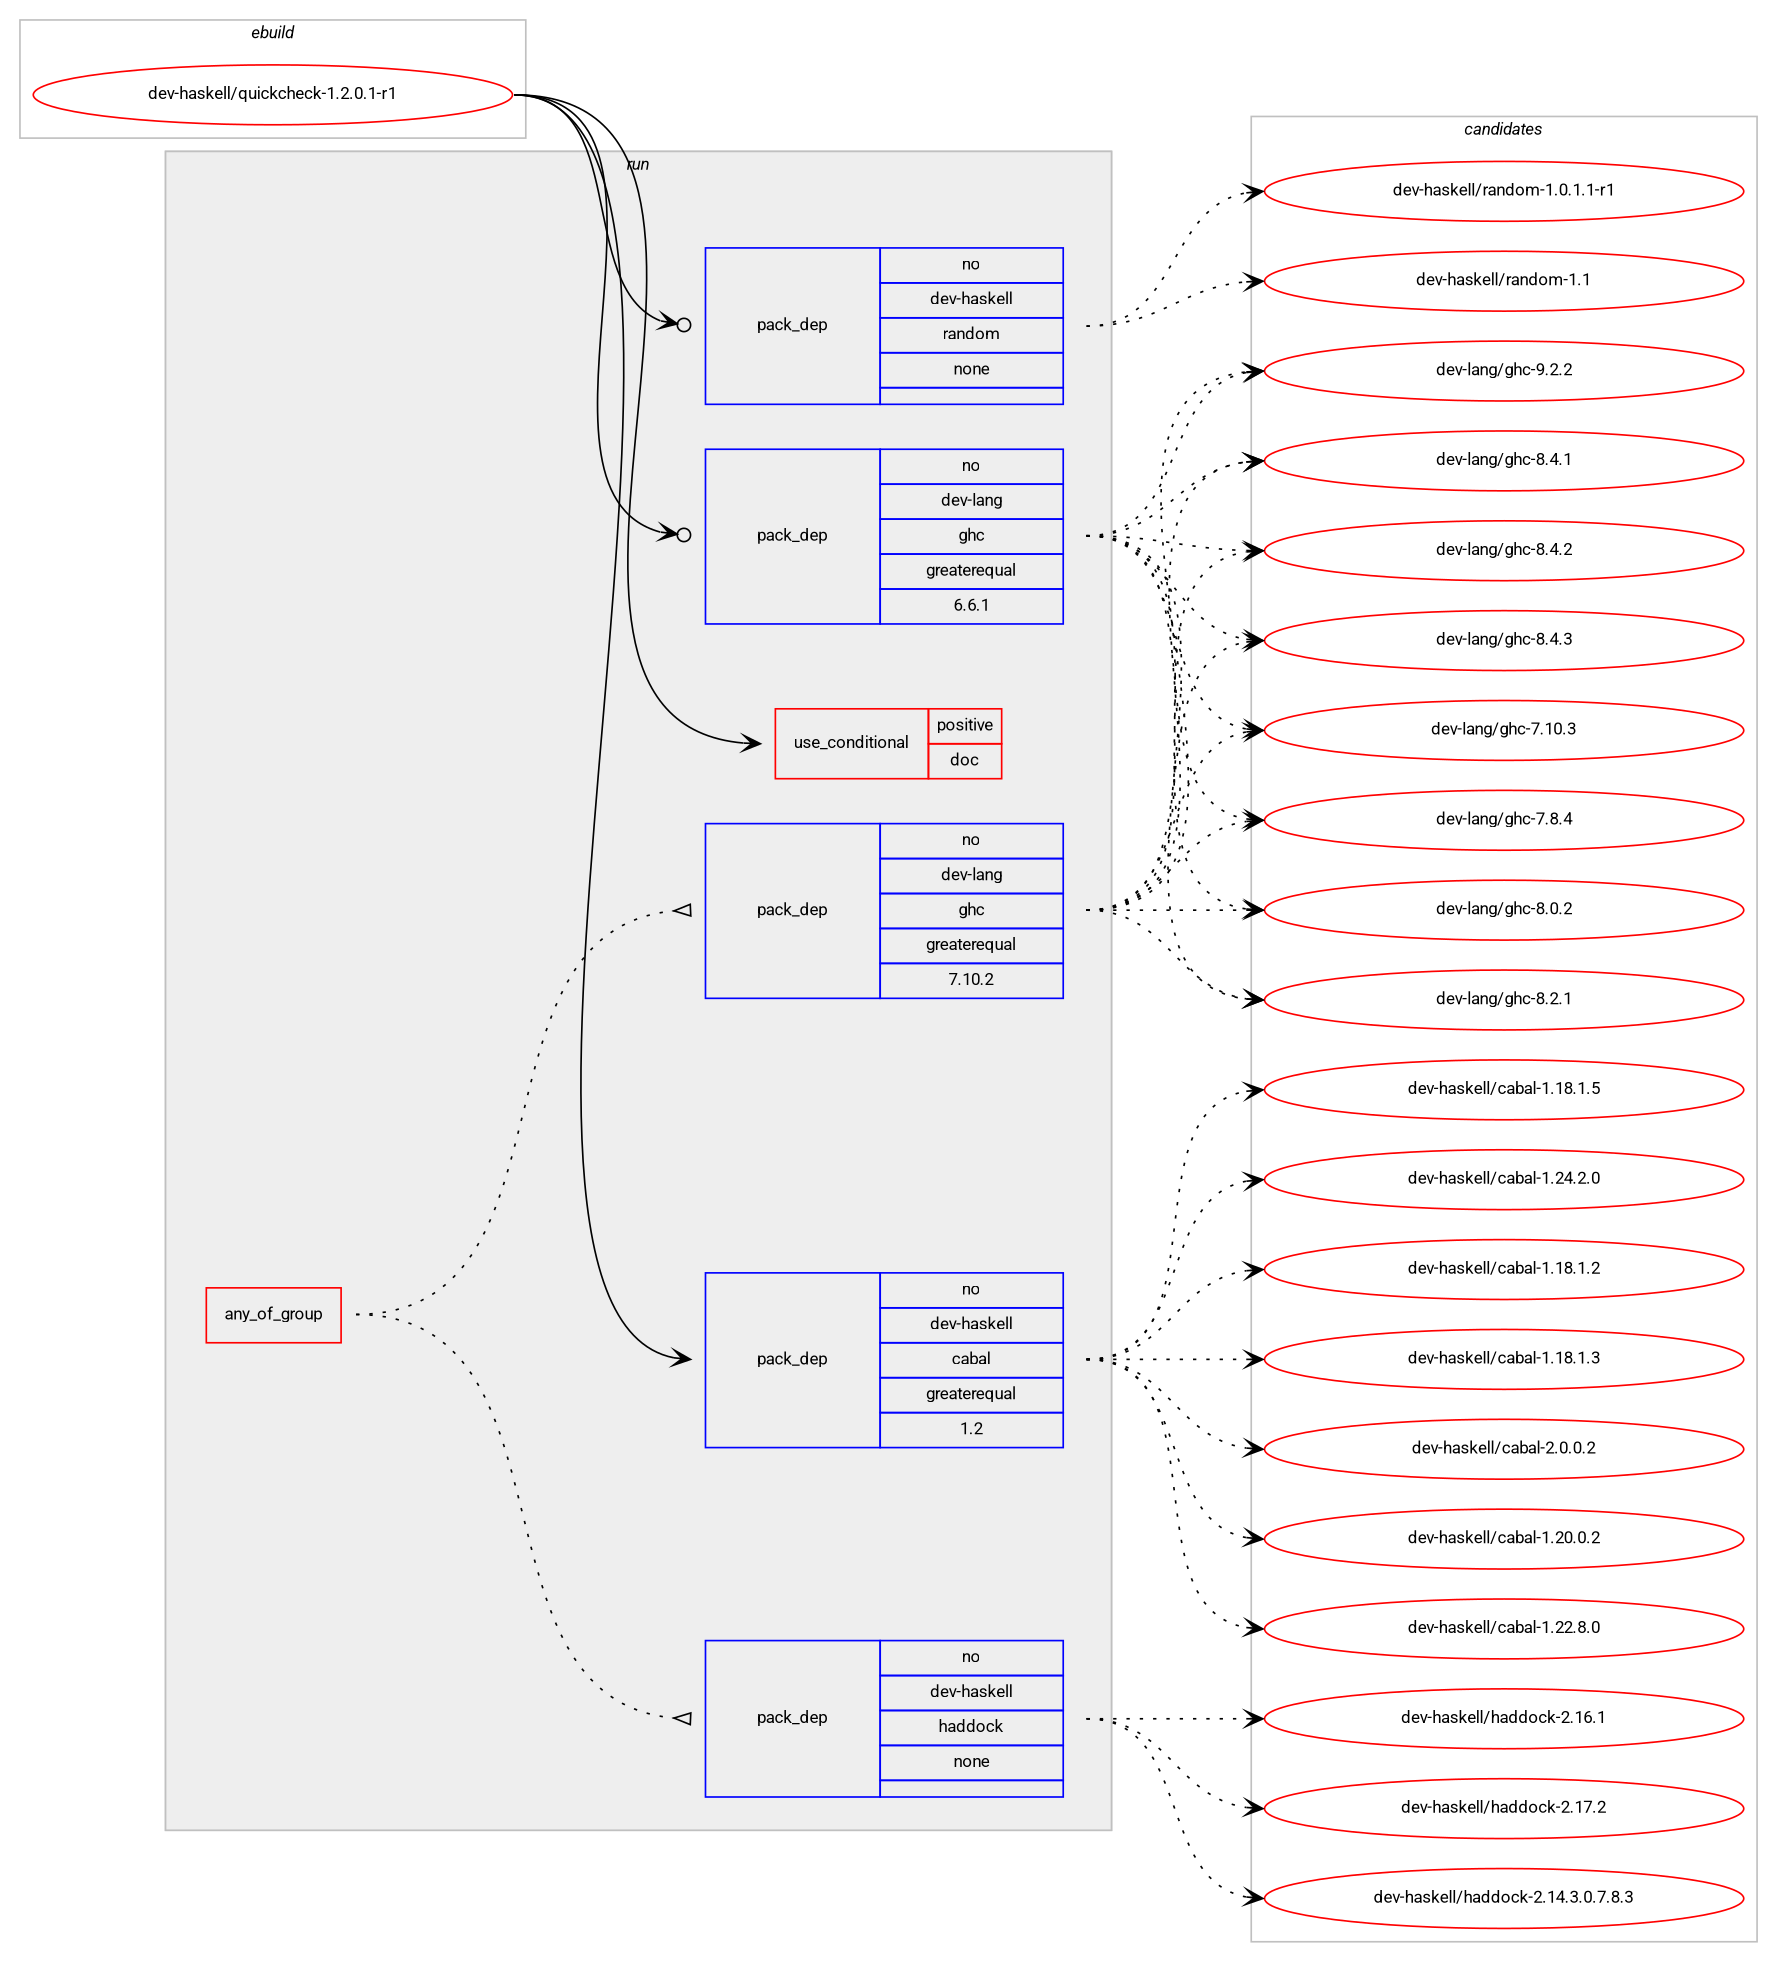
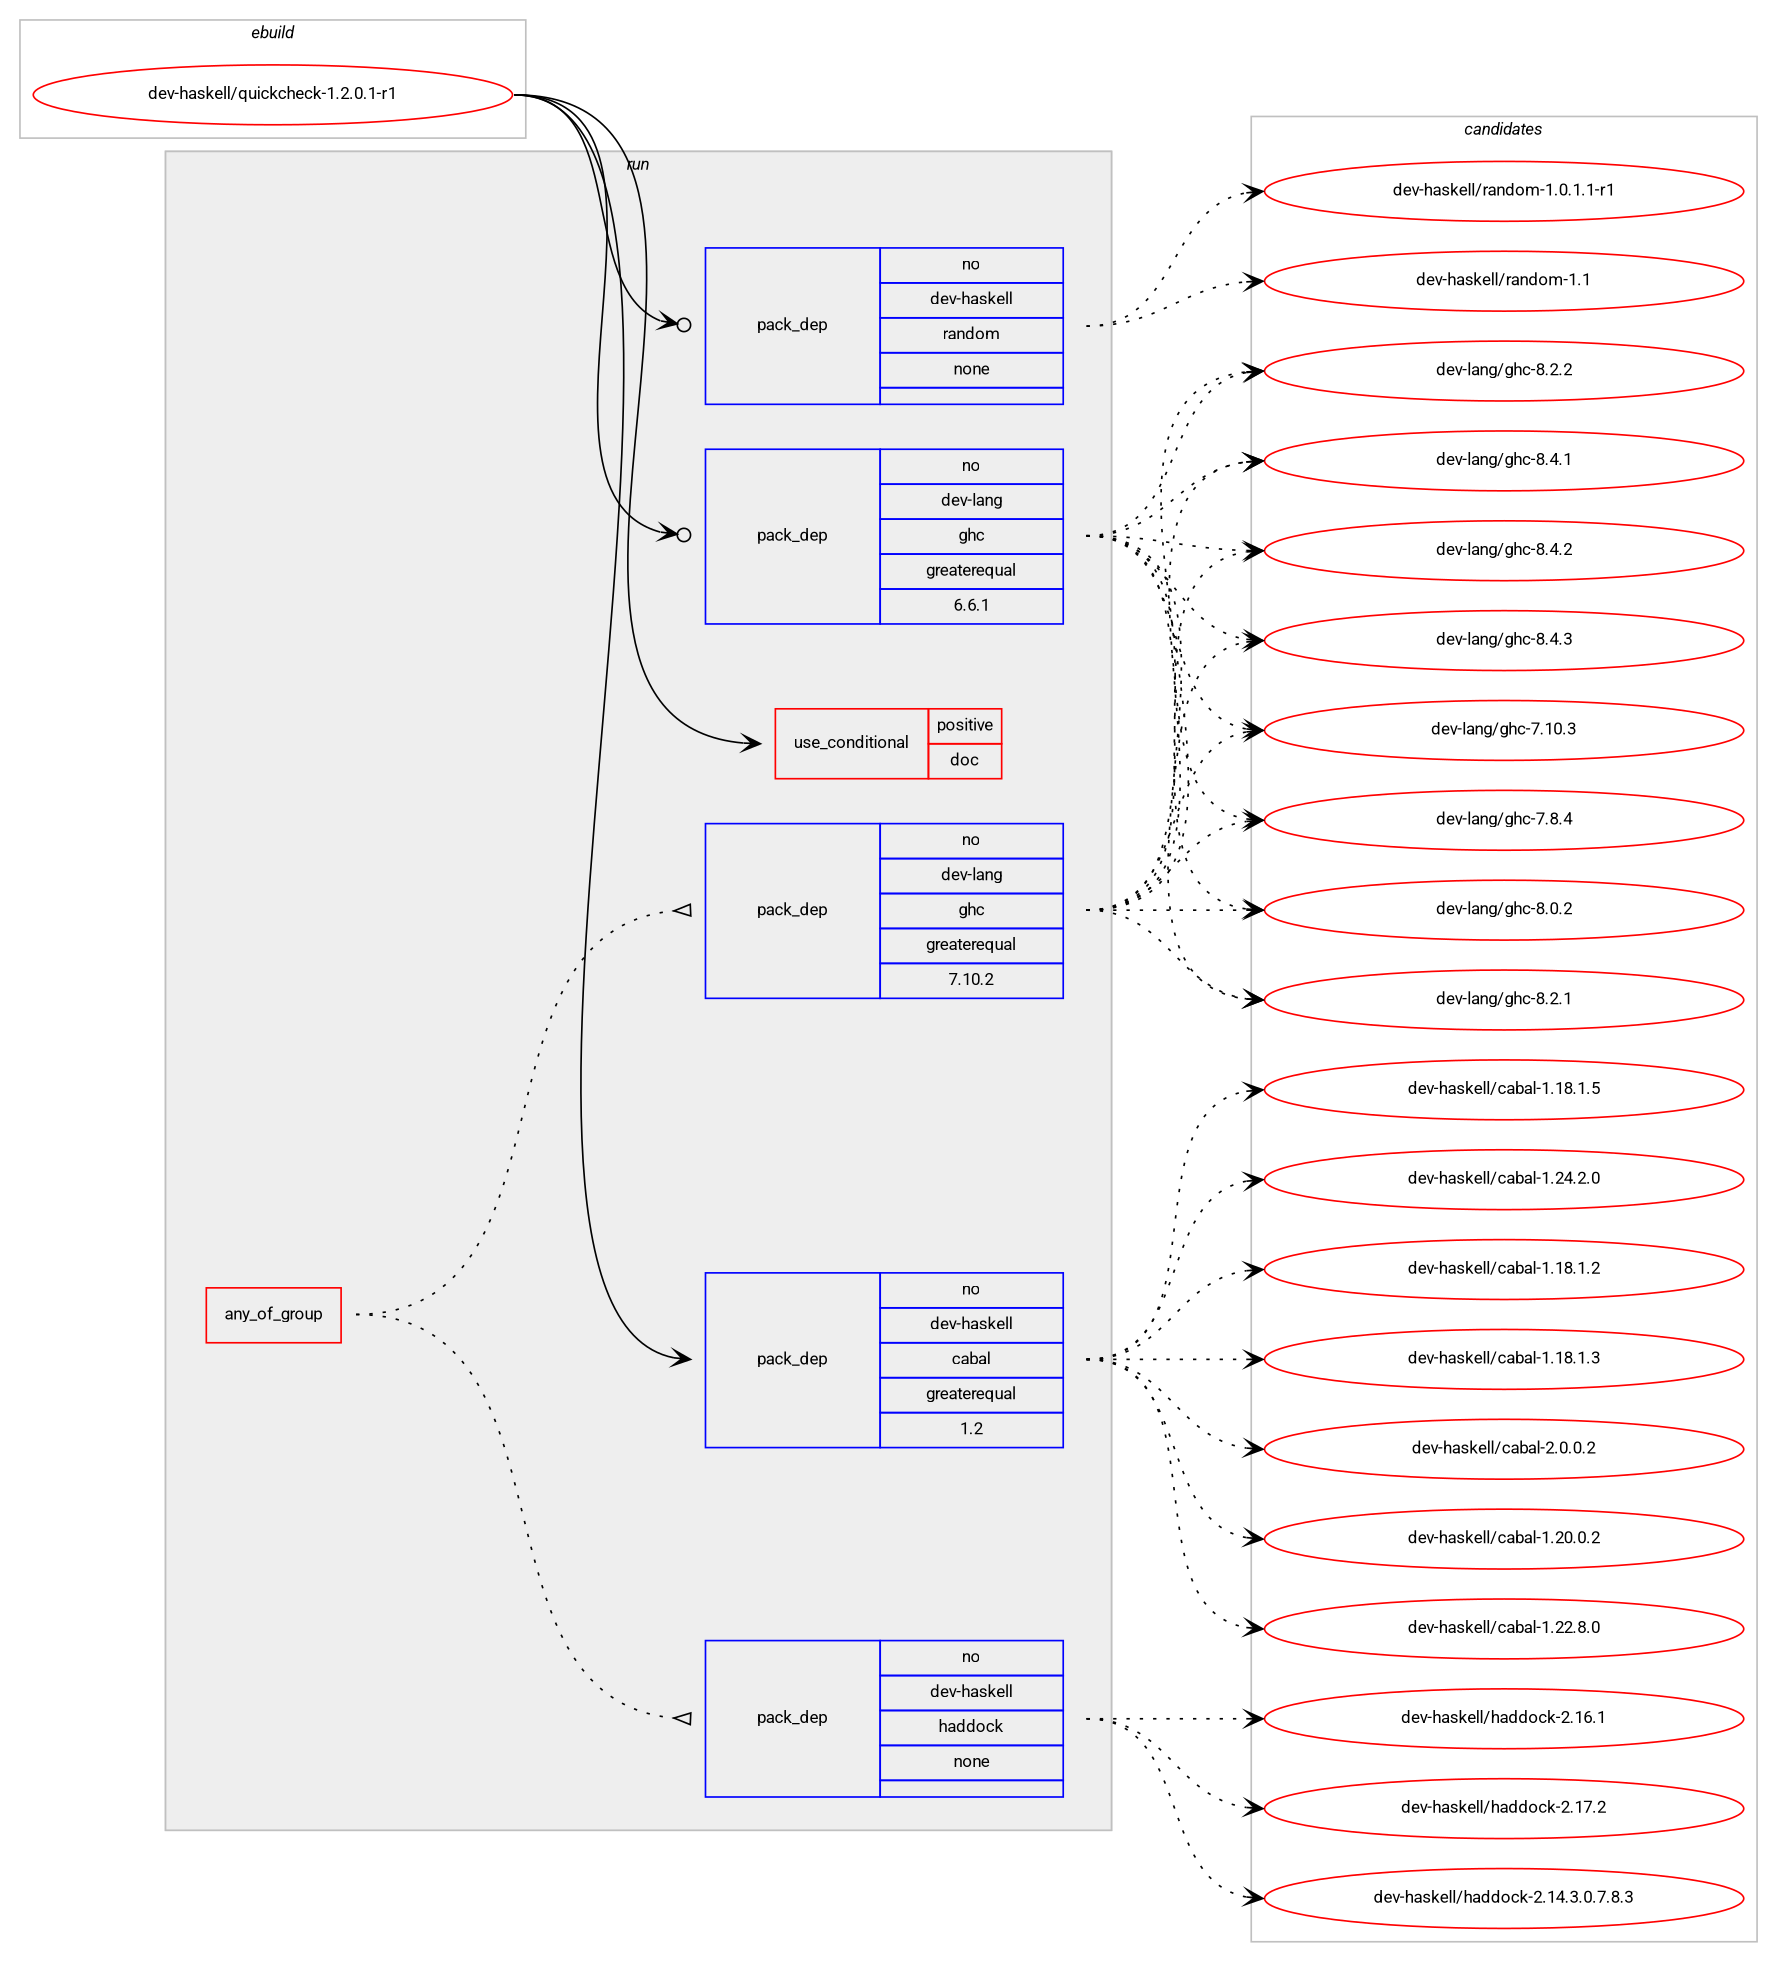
node "dev-lang/ghc-9.2.2": label "dev-lang/ghc-9.2.2" -> "dev-lang/ghc-8.2.2"
